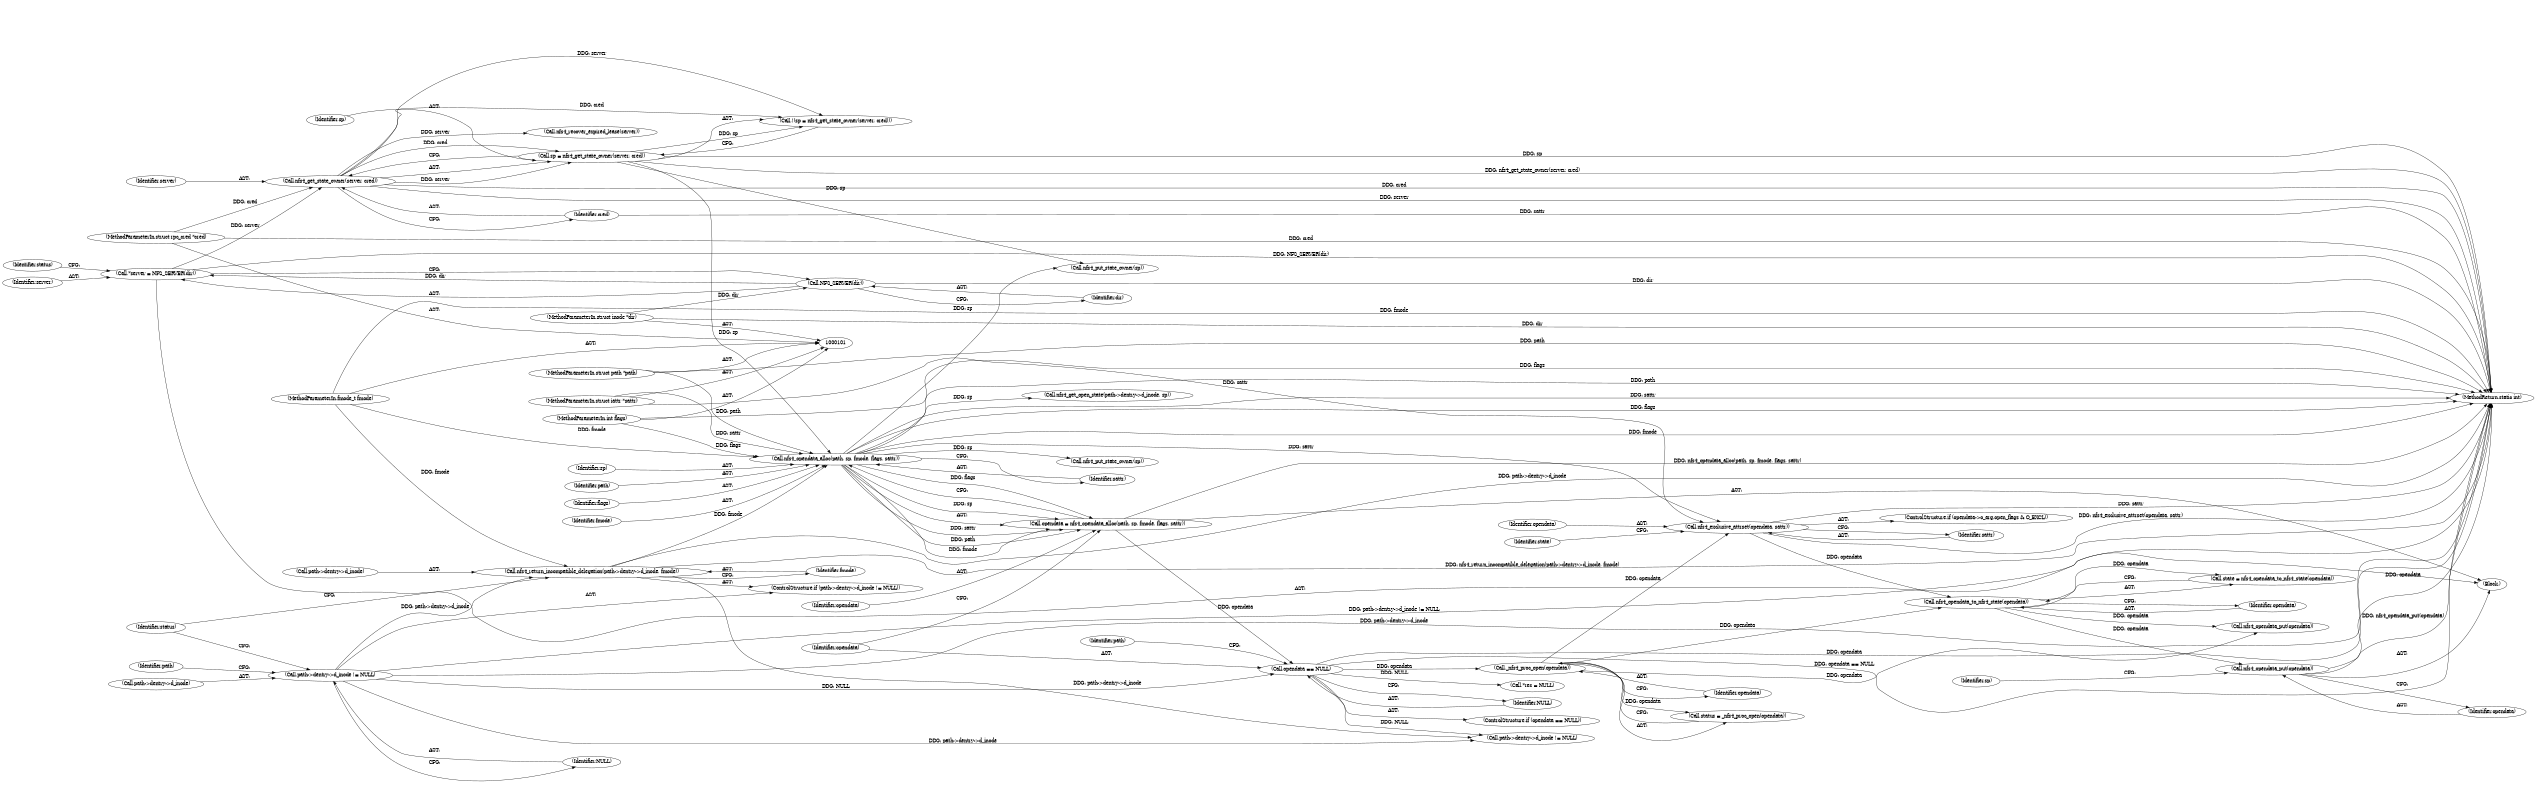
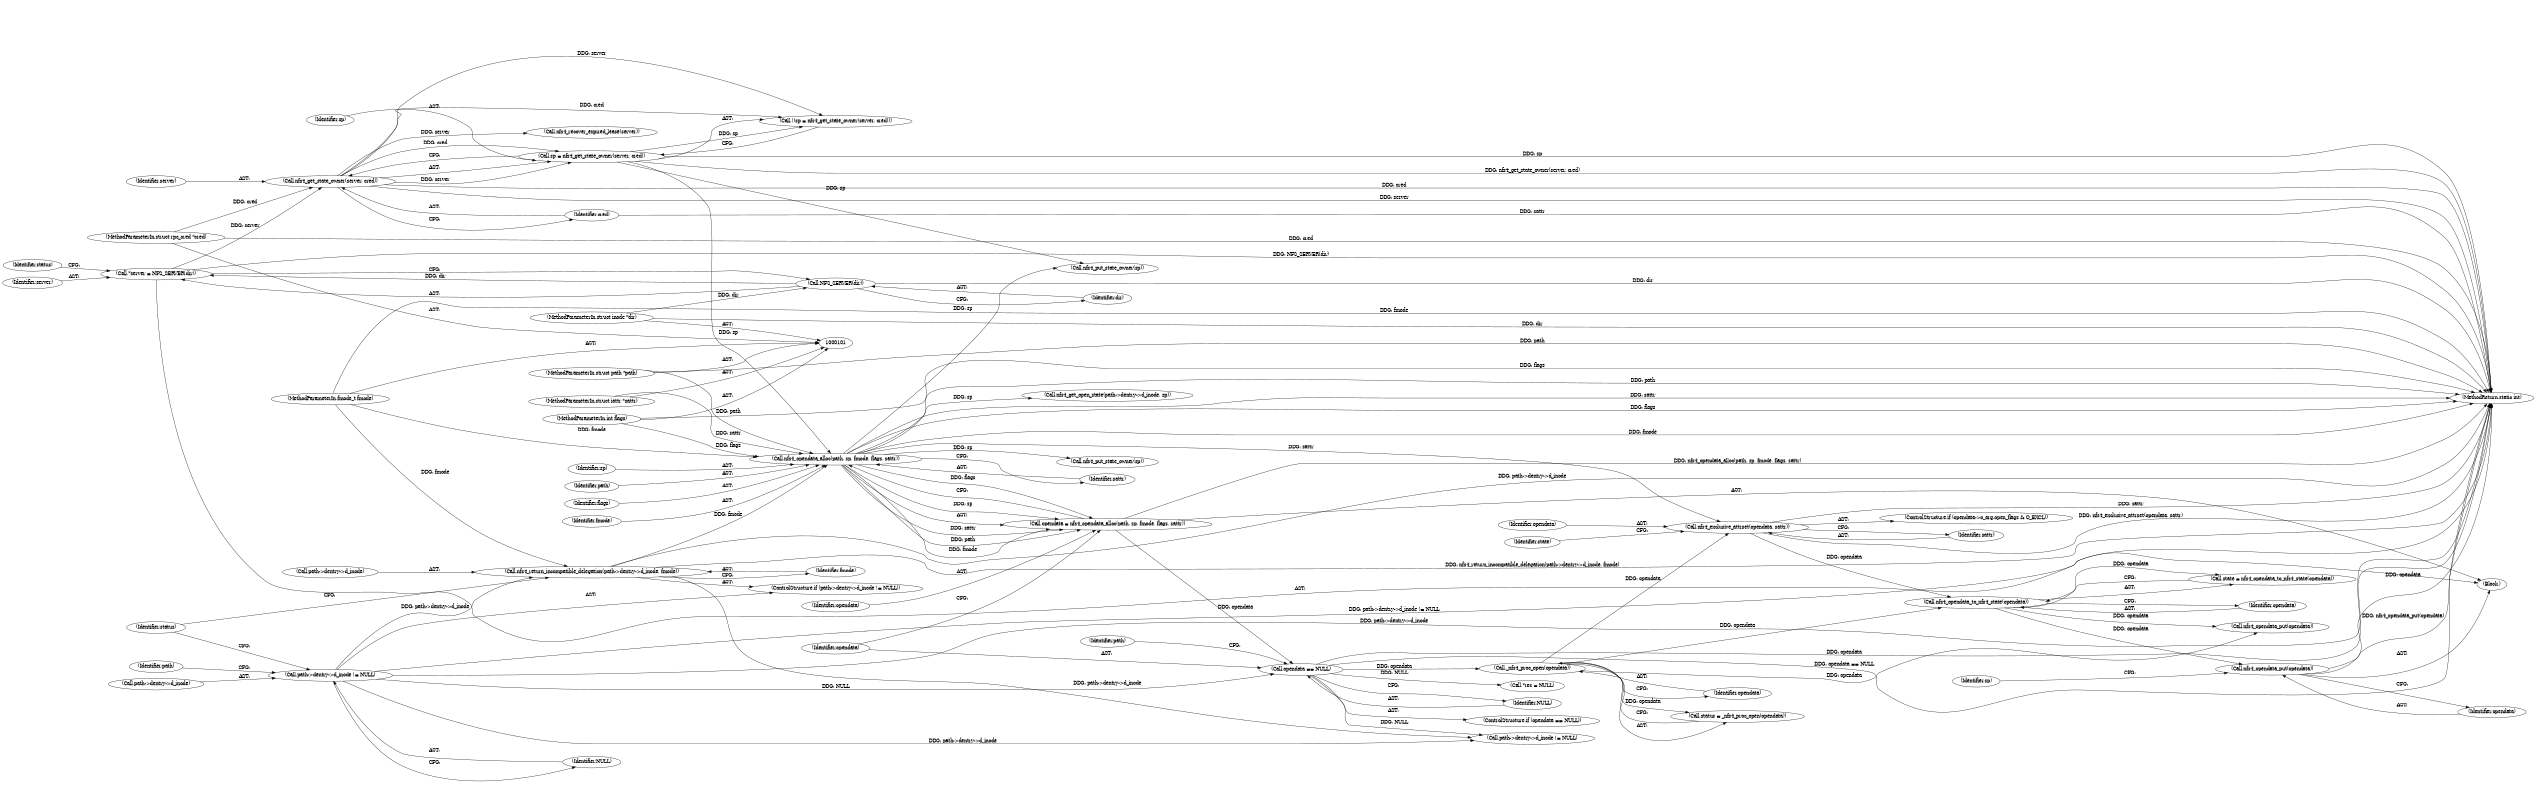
edge "(MethodParameterIn,struct iattr *sattr)" -> "(Call,nfs4_exclusive_attrset(opendata, sattr))": removed, label "DDG: sattr"
